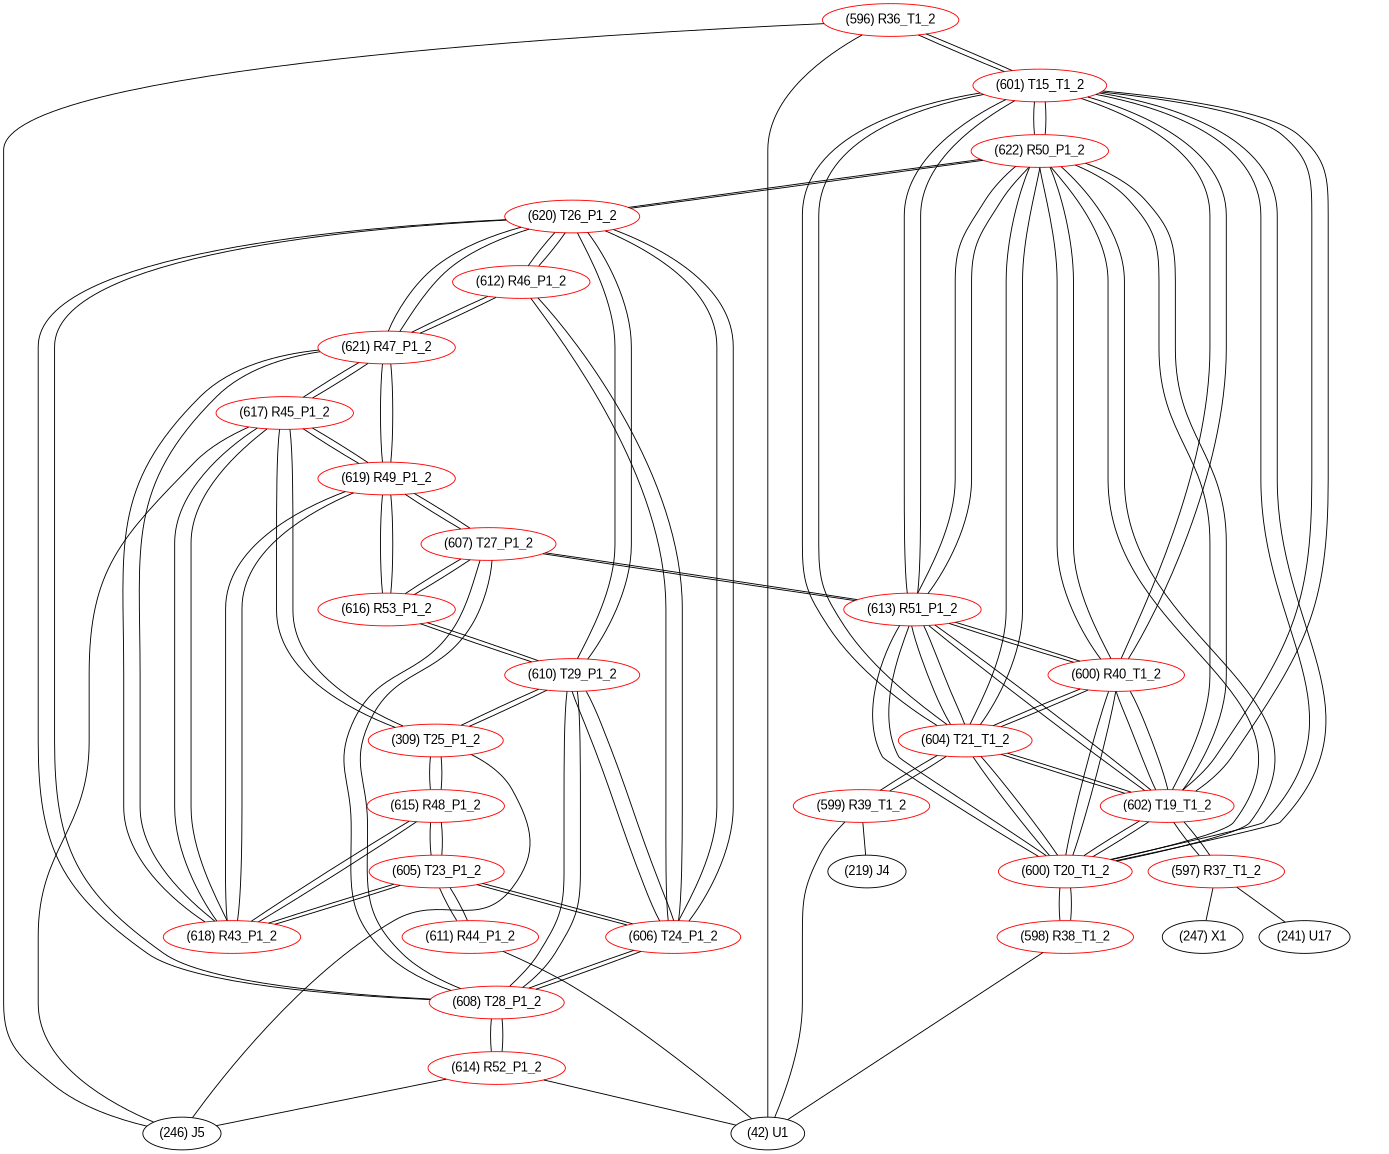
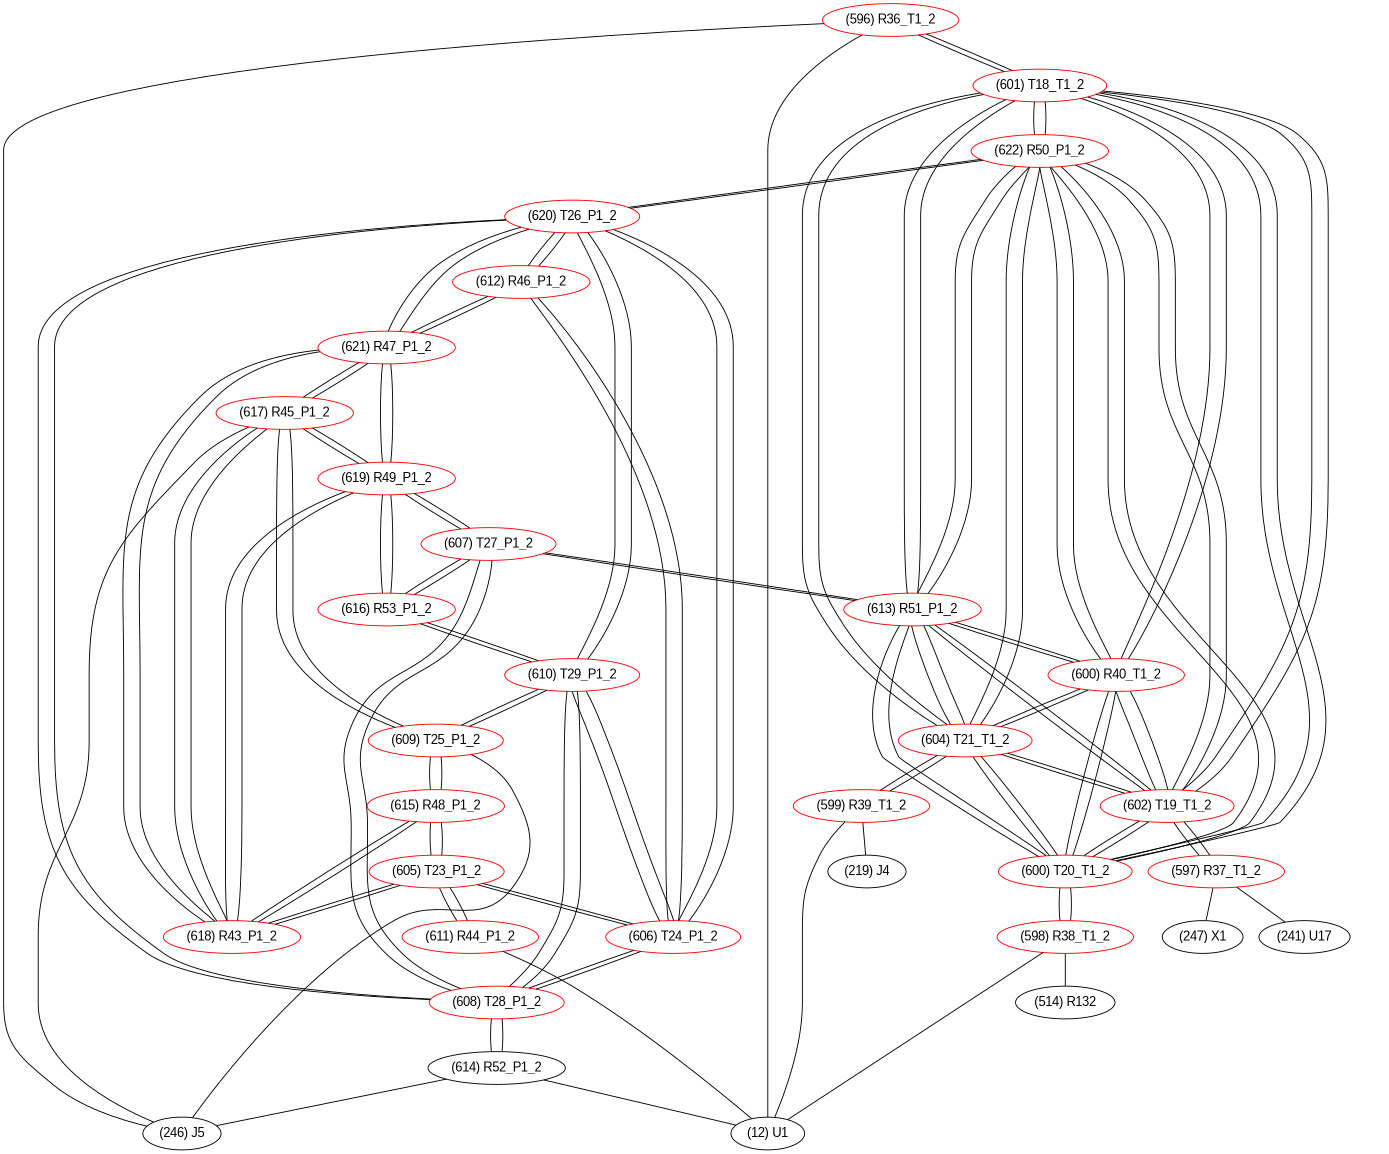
node "(601) T15_T1_2": label "(601) T15_T1_2" -> "(601) T18_T1_2"
node "(309) T25_P1_2": label "(309) T25_P1_2" -> "(609) T25_P1_2"
node "(514) R132": added
node "(614) R52_P1_2": color red -> black
node "(42) U1": label "(42) U1" -> "(12) U1"
